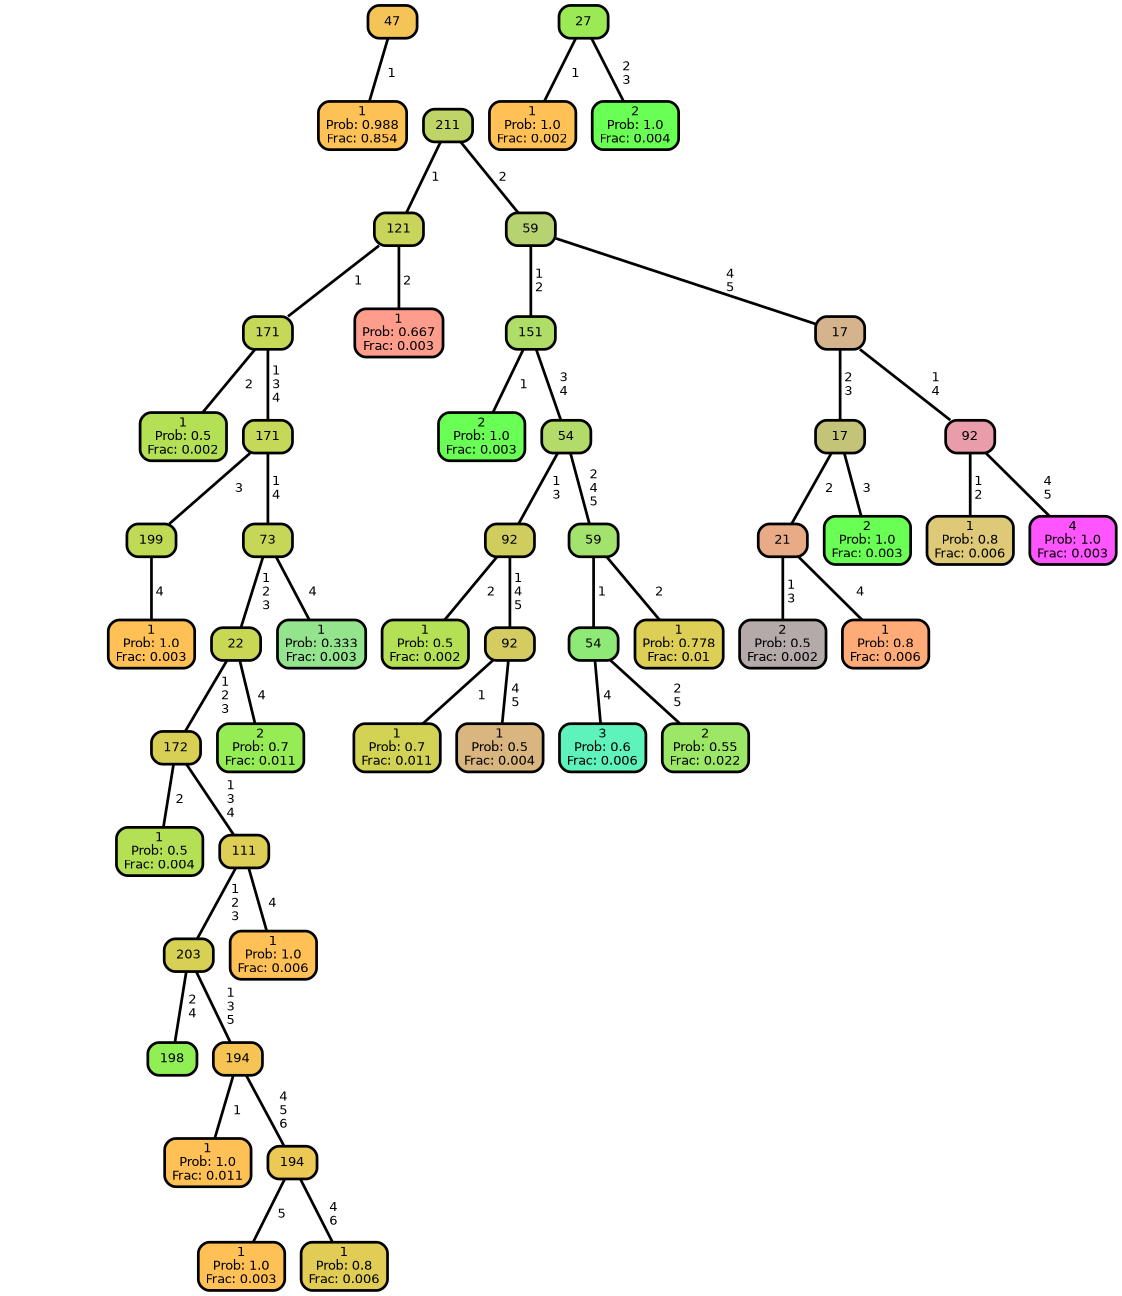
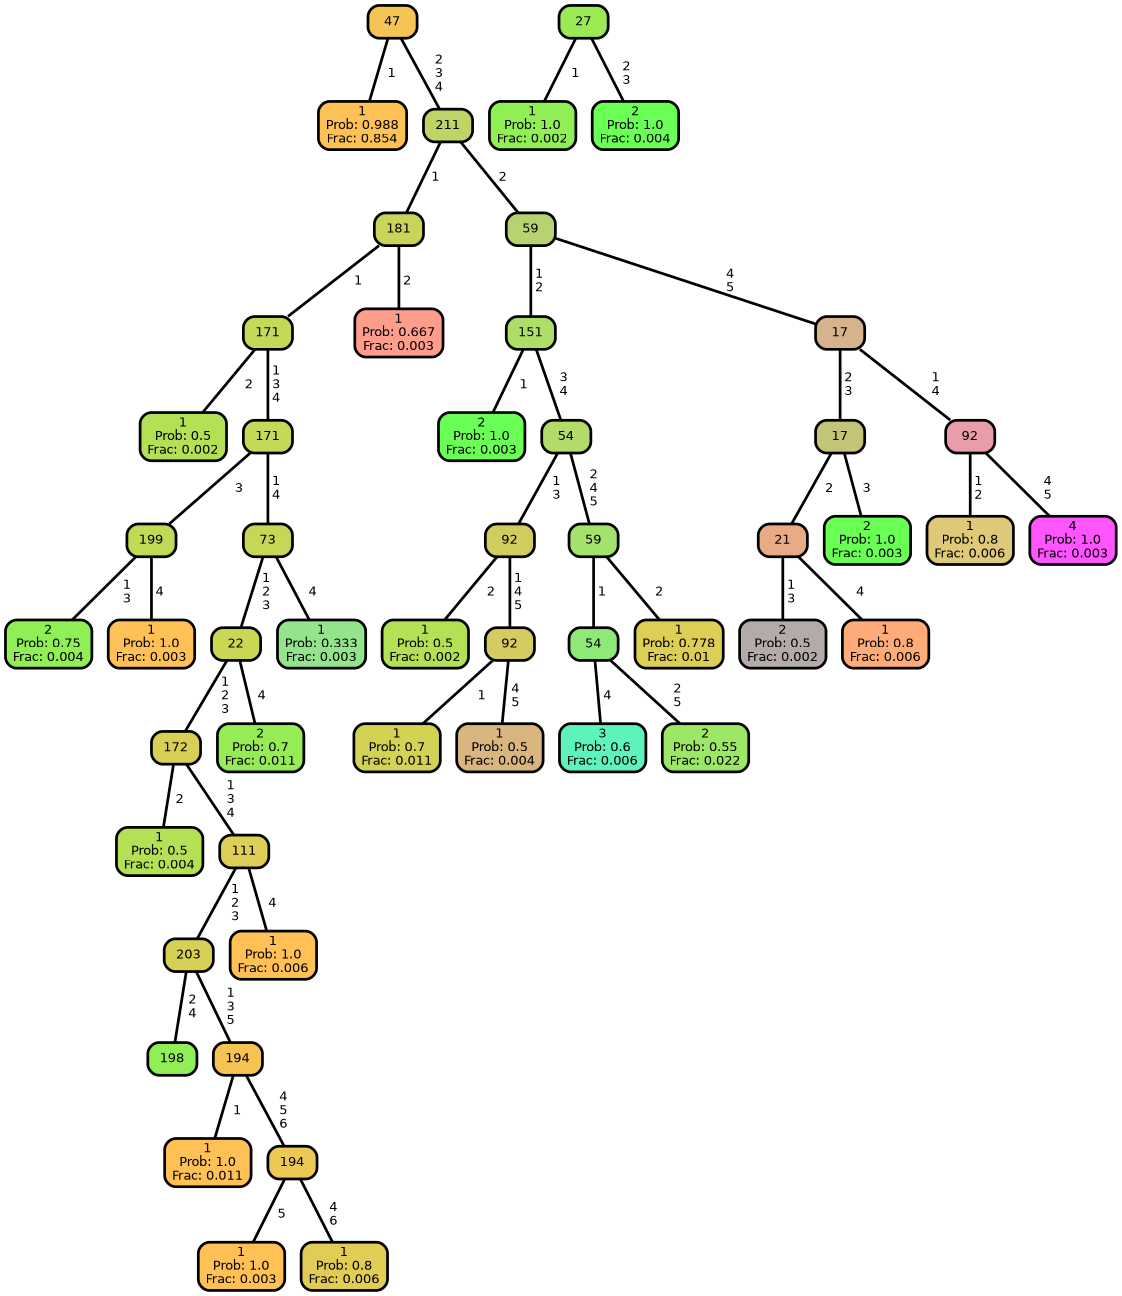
edge "47" -- "211": added, label "2 3 4"
node "1 Prob: 1.0 Frac: 0.002": fillcolor #ffc155 -> #8fef55
node "121": label "121" -> "181"
node "2 Prob: 0.75 Frac: 0.004": added
